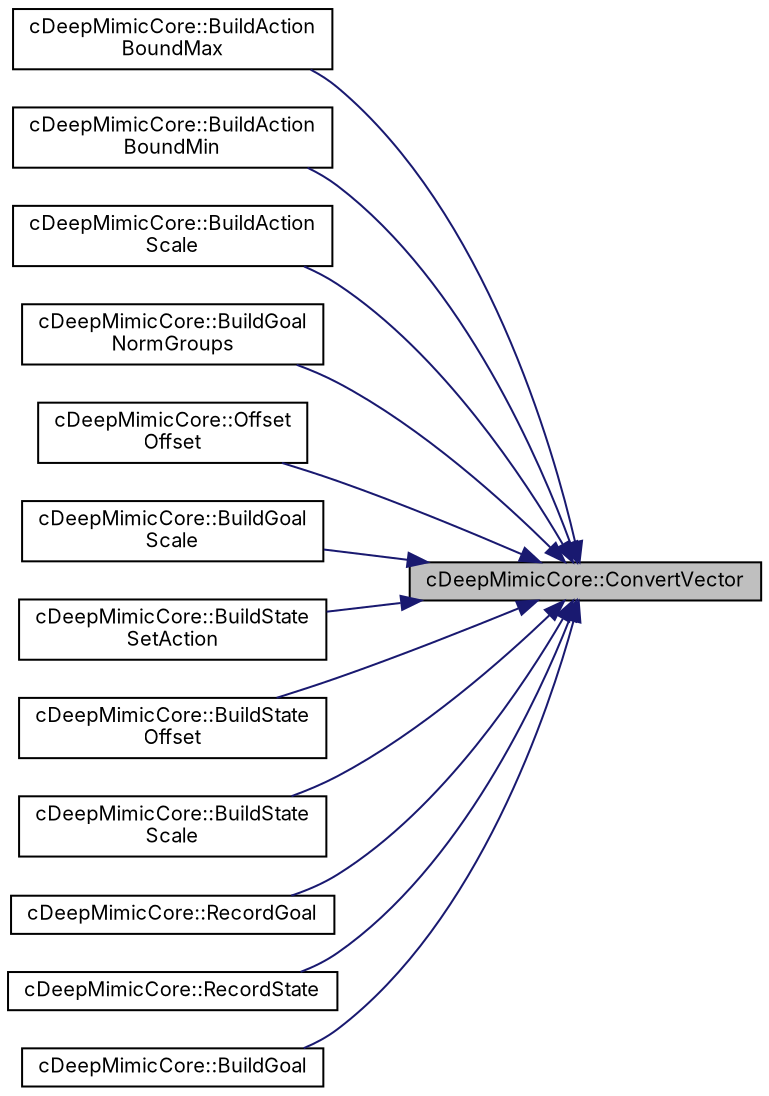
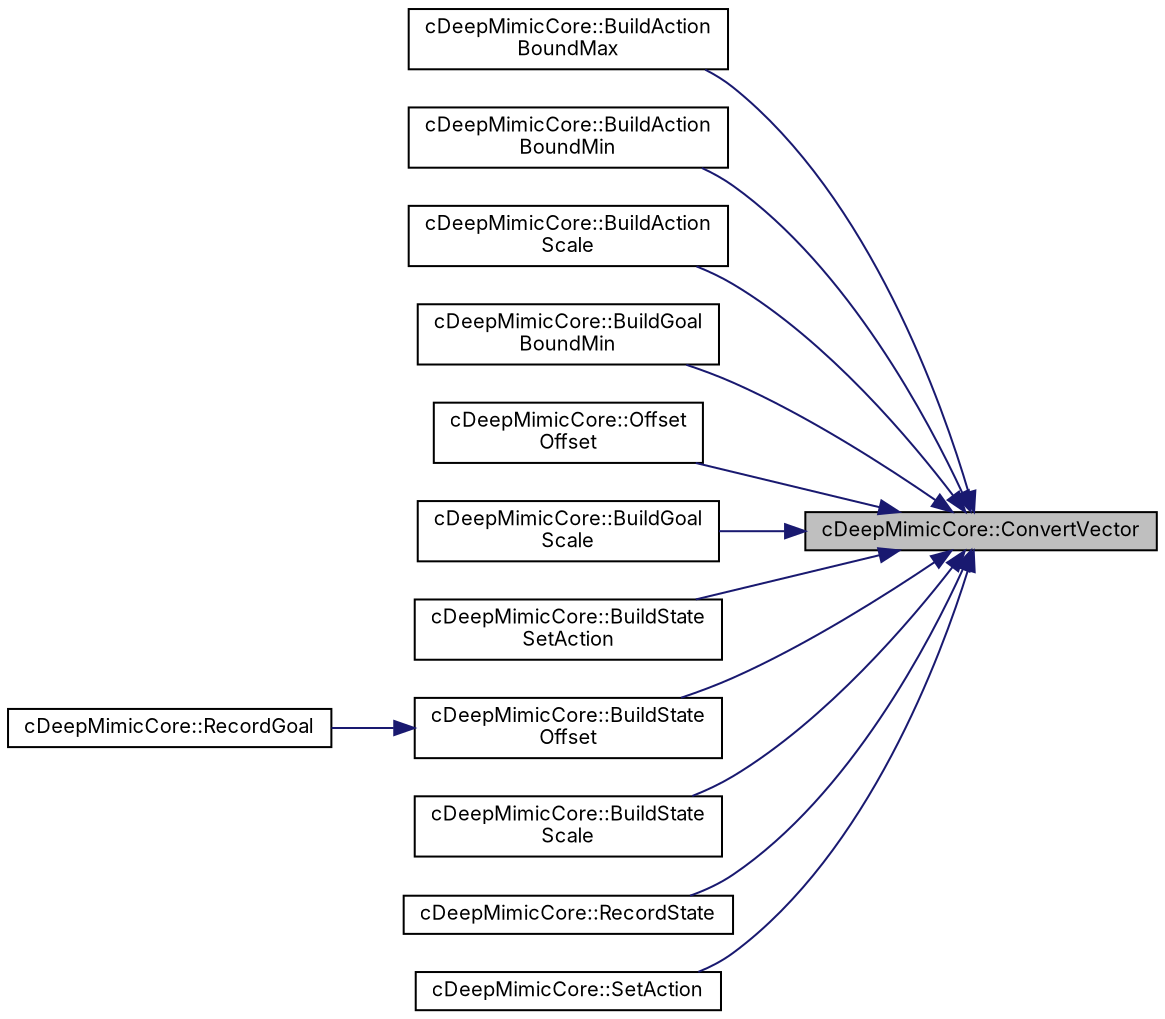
node "cDeepMimicCore::BuildGoal NormGroups": label "cDeepMimicCore::BuildGoal NormGroups" -> "cDeepMimicCore::BuildGoal BoundMin"
edge "cDeepMimicCore::RecordGoal" -> "cDeepMimicCore::ConvertVector": now "cDeepMimicCore::RecordGoal" -> "cDeepMimicCore::BuildState Offset"
node "cDeepMimicCore::BuildGoal": label "cDeepMimicCore::BuildGoal" -> "cDeepMimicCore::SetAction"
